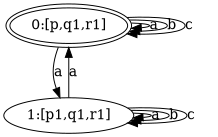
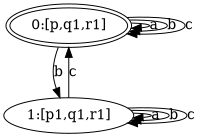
edge "0:[p,q1,r1]" -> "1:[p1,q1,r1]": label "a" -> "b"
edge "1:[p1,q1,r1]" -> "0:[p,q1,r1]": label "a" -> "c"
